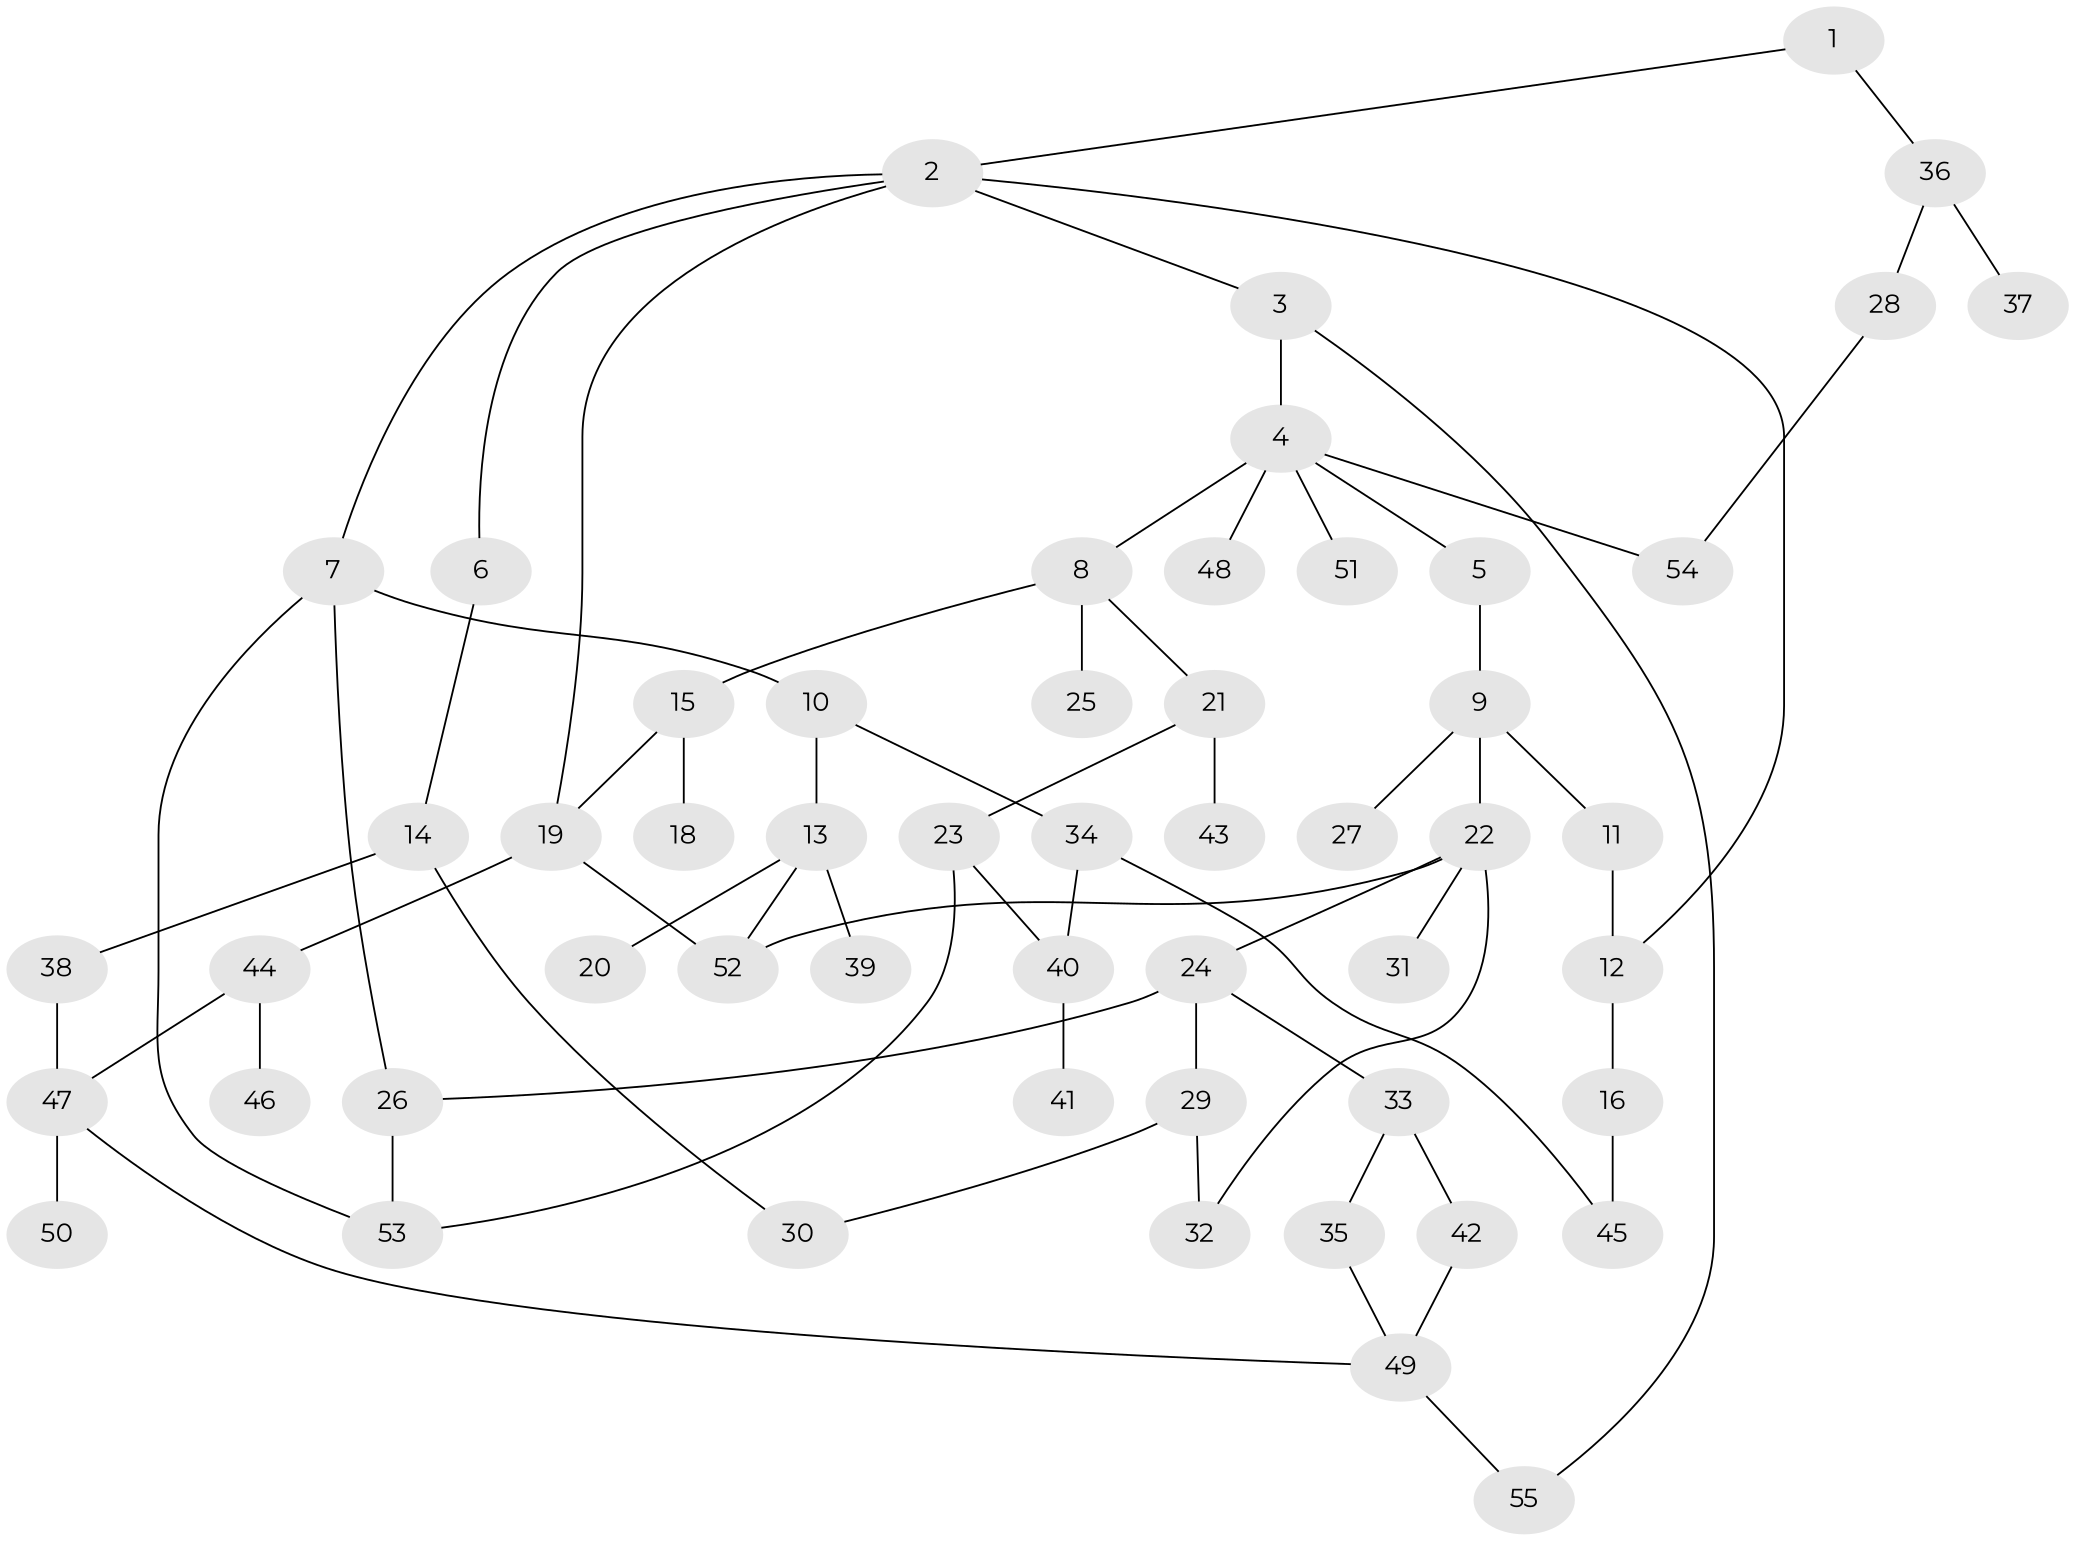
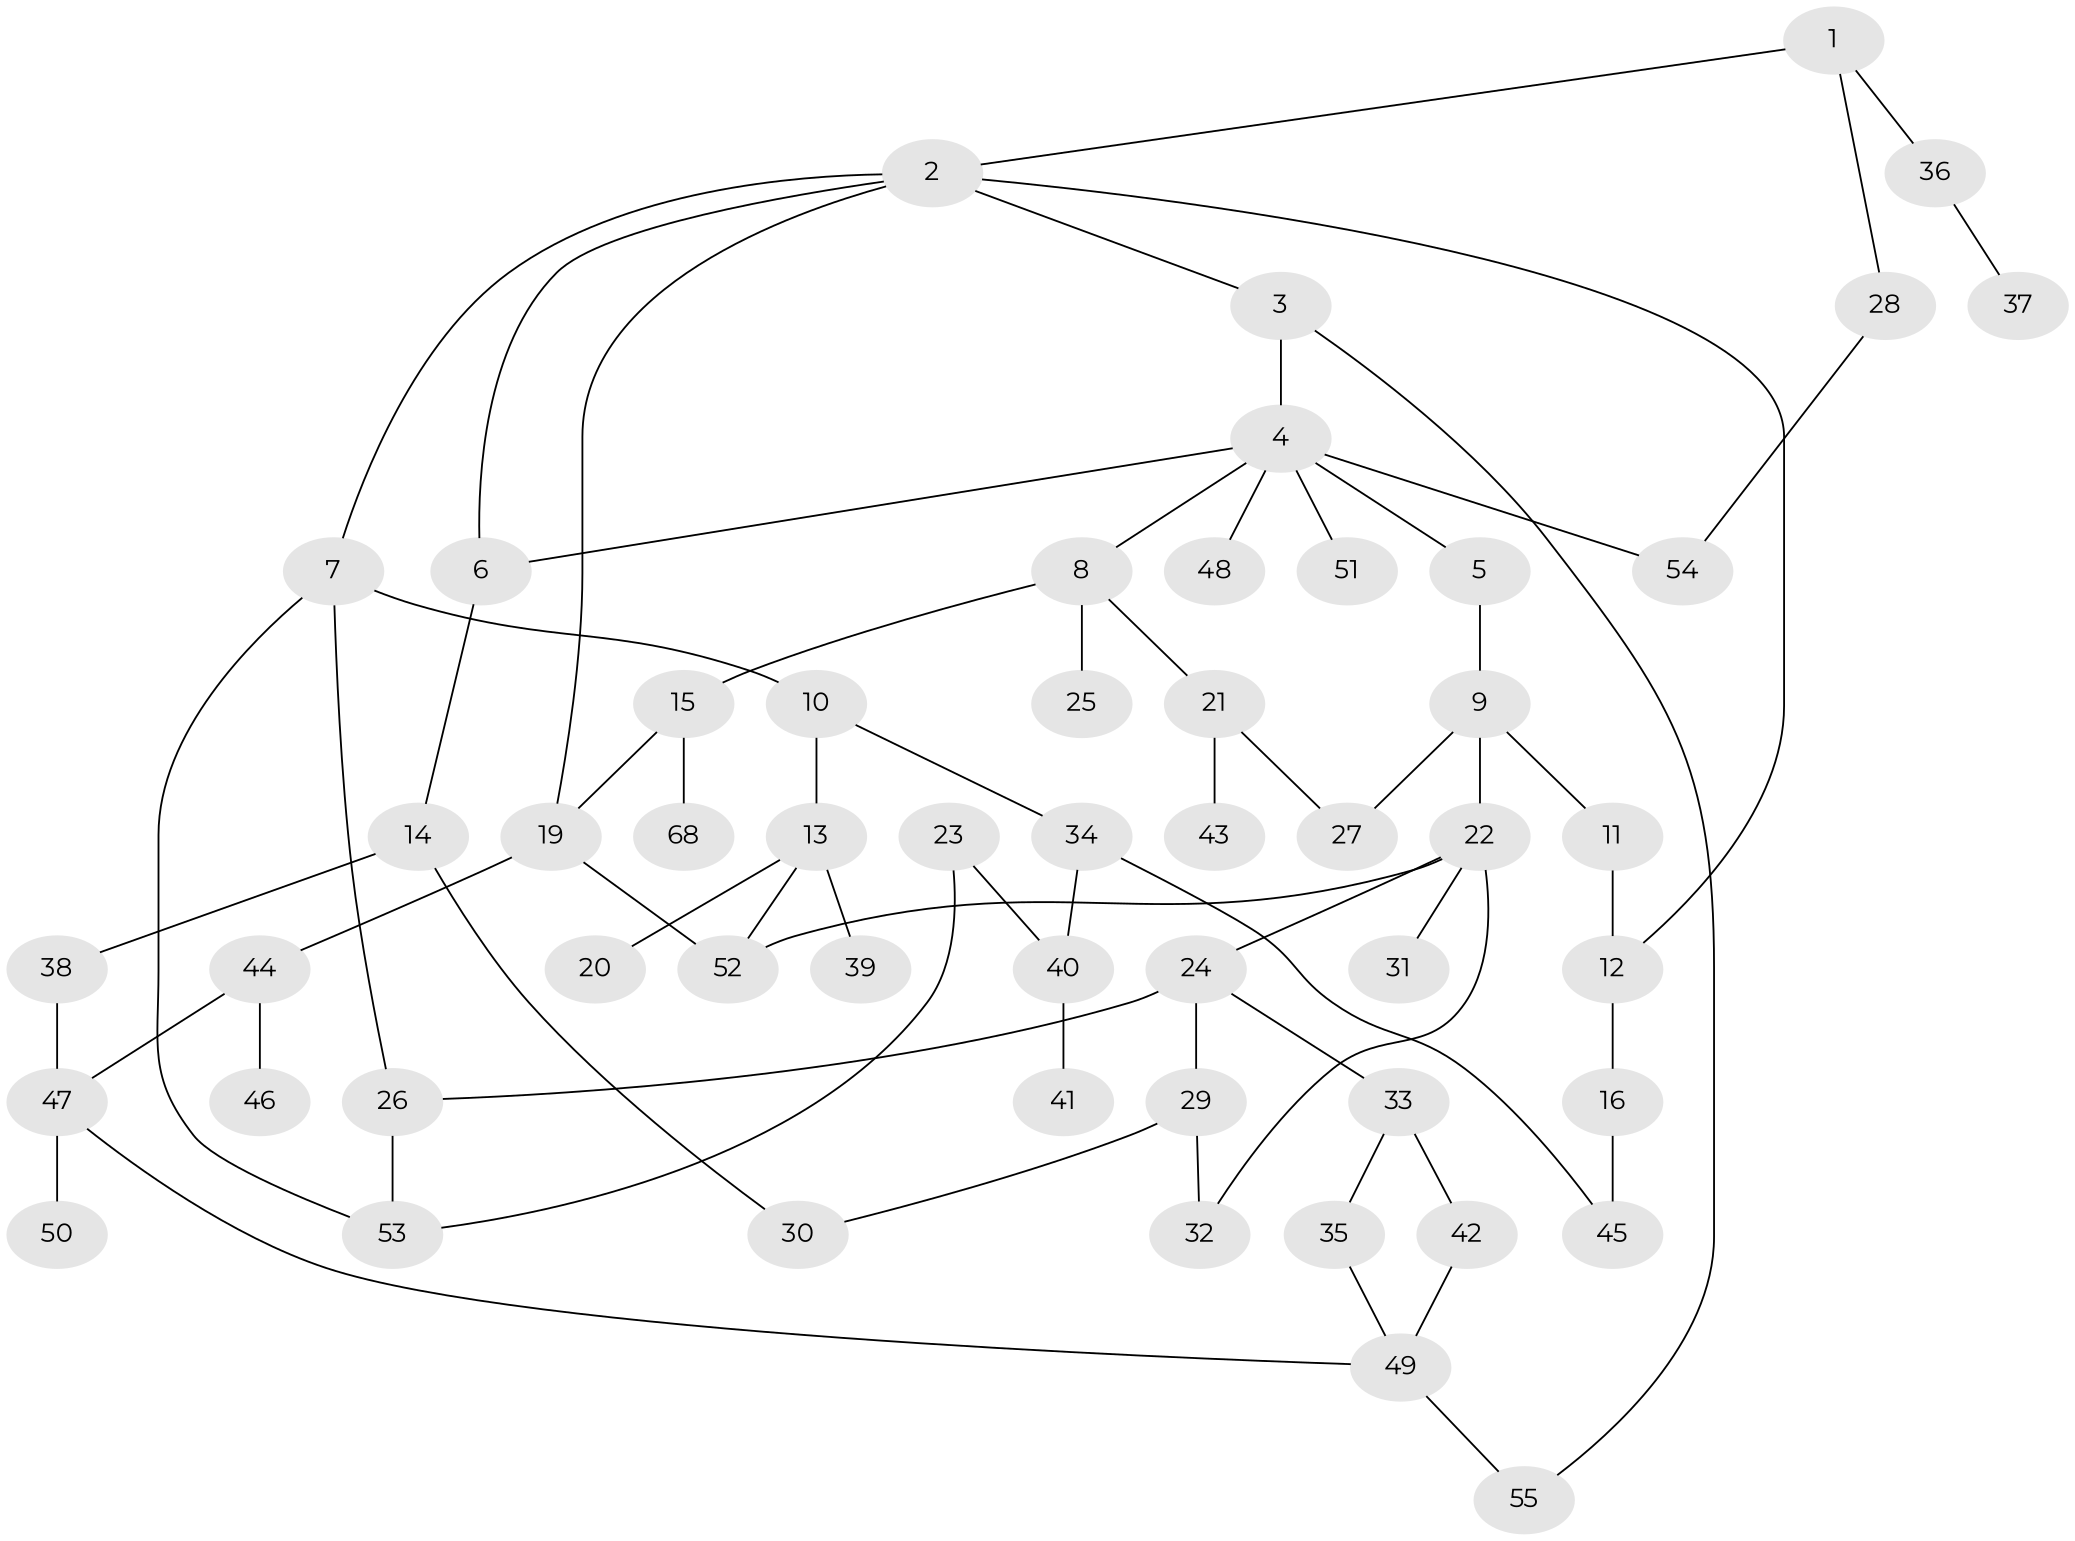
edge "36" -- "28": now "1" -- "28"
edge "4" -- "6": added
edge "21" -- "23": now "21" -- "27"
node "18": label "18" -> "68"
